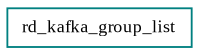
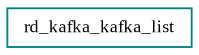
node "rd_kafka_group_list": label "rd_kafka_group_list" -> "rd_kafka_kafka_list"
